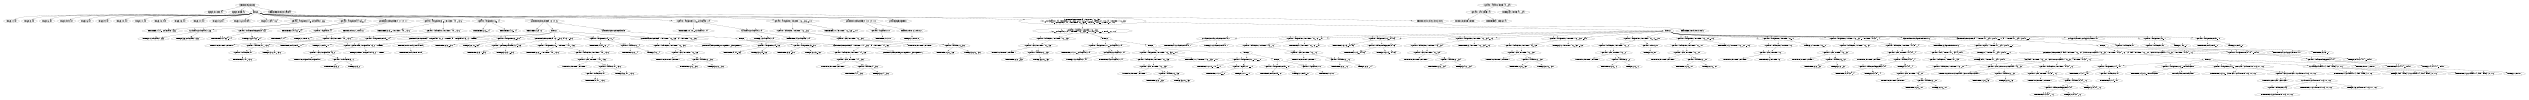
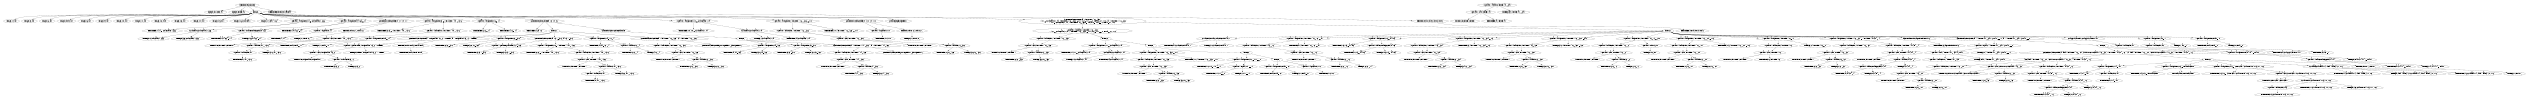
node "(IDENTIFIER,a1,(_BLOCK *)a1)": label "(IDENTIFIER,a1,(_BLOCK *)a1)" -> "(IDENTIFIER,a1,(_BYTE *)a1)"
